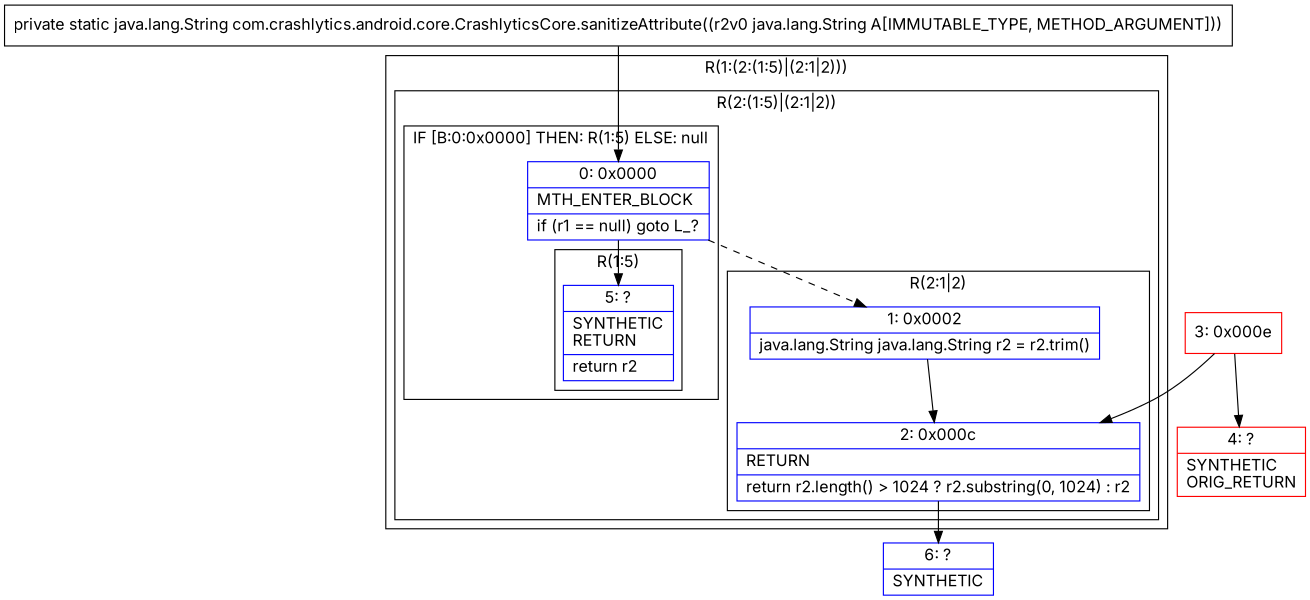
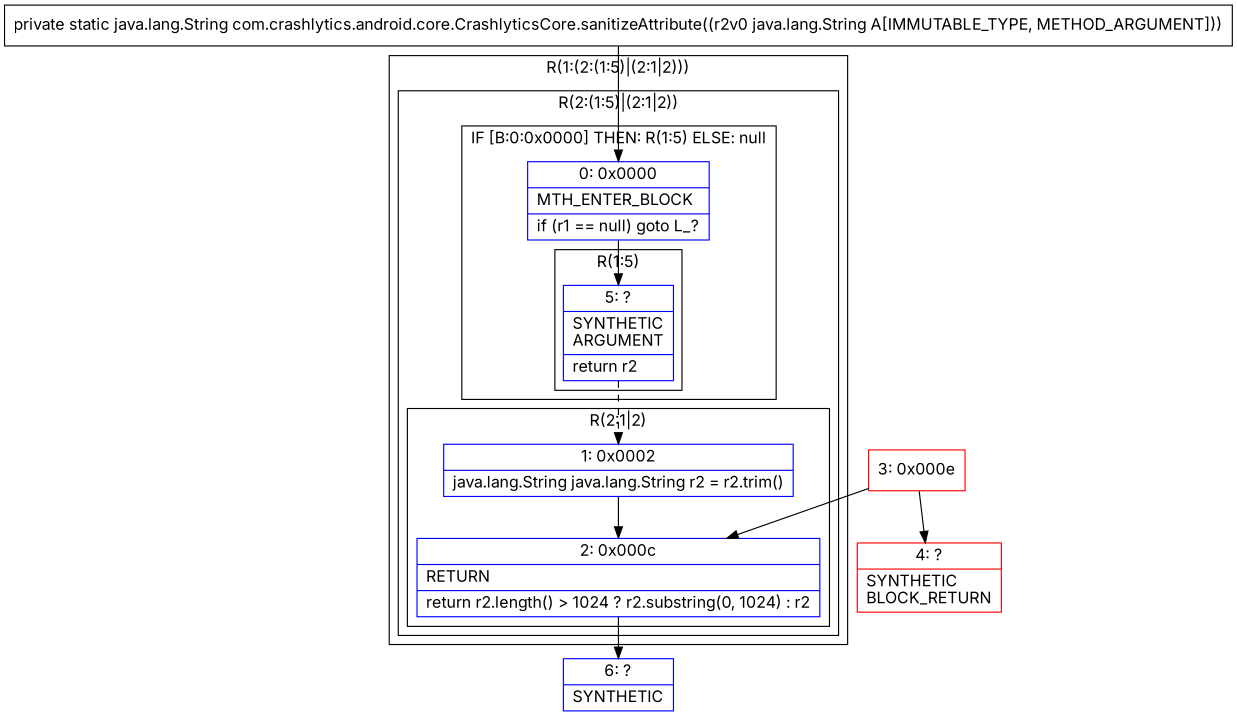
edge "0: 0x0000" -> "1: 0x0002": now "5: ?" -> "1: 0x0002"
node "5: ?": text "RETURN" -> "ARGUMENT"
node "4: ?": text "ORIG_RETURN" -> "BLOCK_RETURN"
